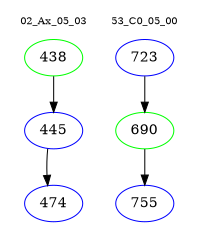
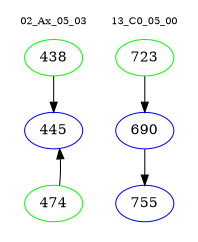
cluster "53_C0_05_00": label "53_C0_05_00" -> "13_C0_05_00"
node "723": color blue -> green
node "690": color green -> blue
edge "445" -> "474": reversed
node "474": color blue -> green
